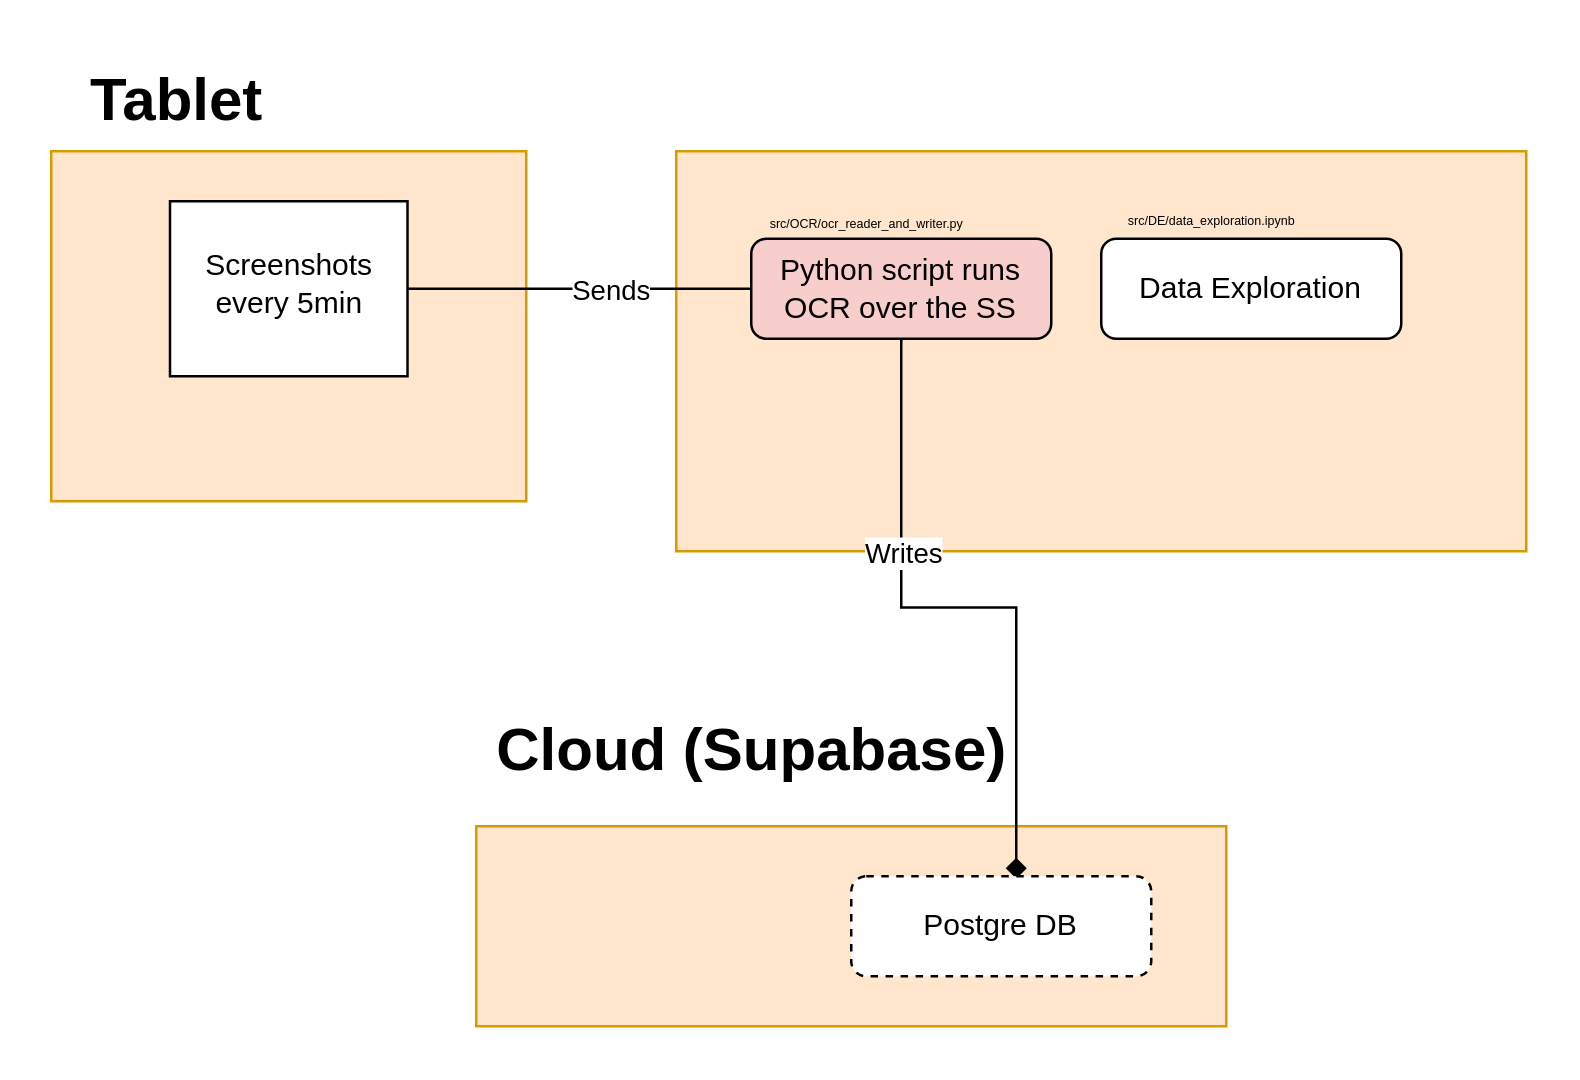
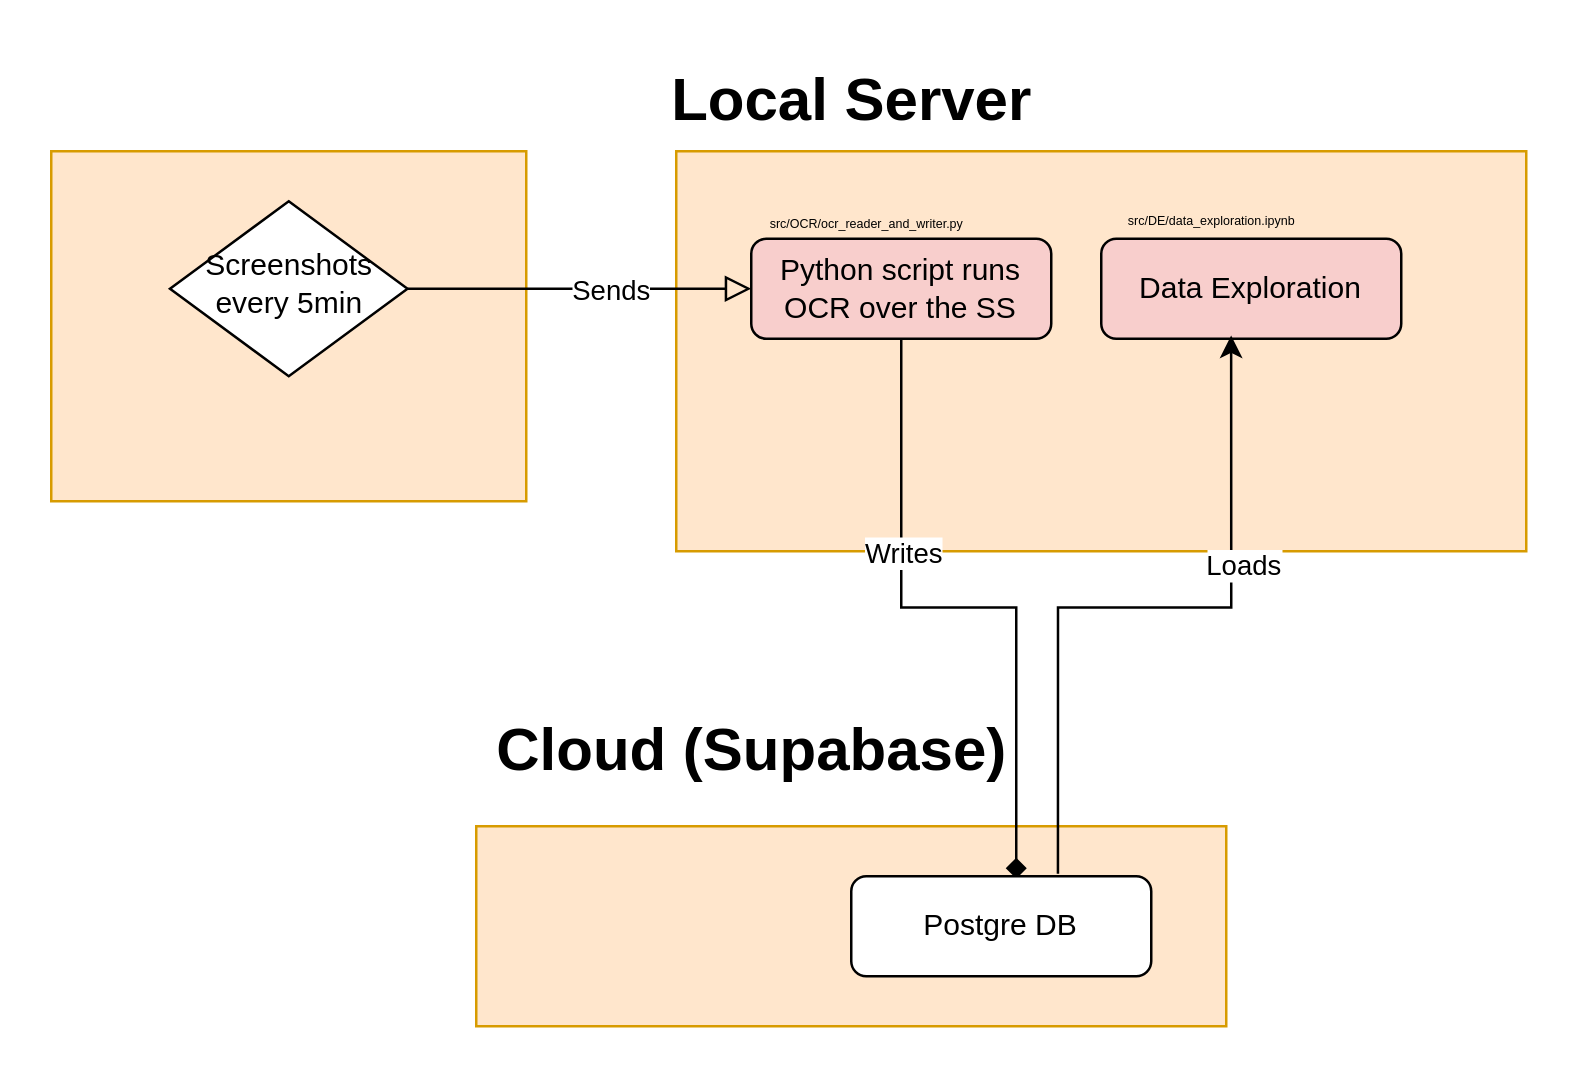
node "Tablet": removed
node "Local Server": added
node "Screenshots every 5min": shape rectangle -> diamond
edge "Screenshots every 5min" -- "Python script runs OCR over the SS": arrowhead none -> block
node "Data Exploration": fillcolor #ffffff -> #f8cecc
edge "Postgre DB" -> "Data Exploration": added, label "Loads"
node "Postgre DB": style dashed -> solid
